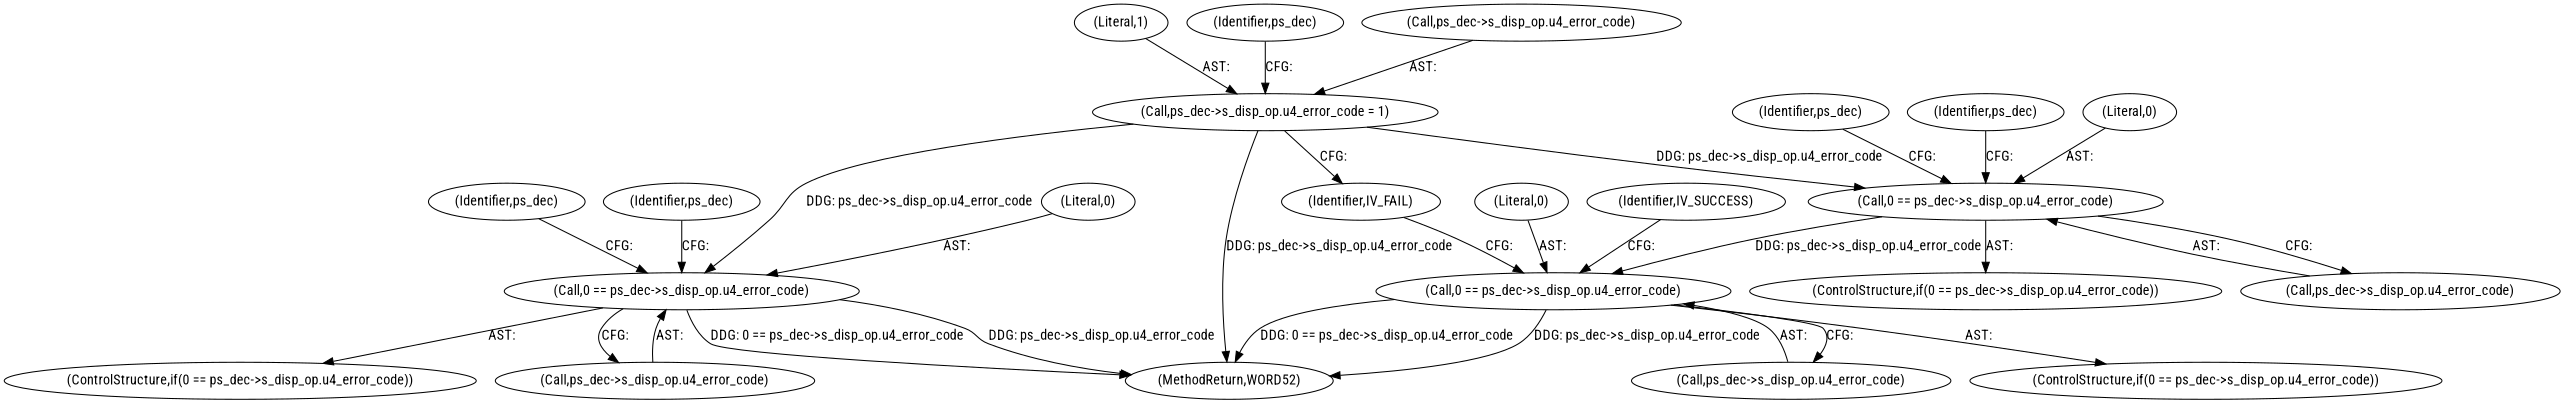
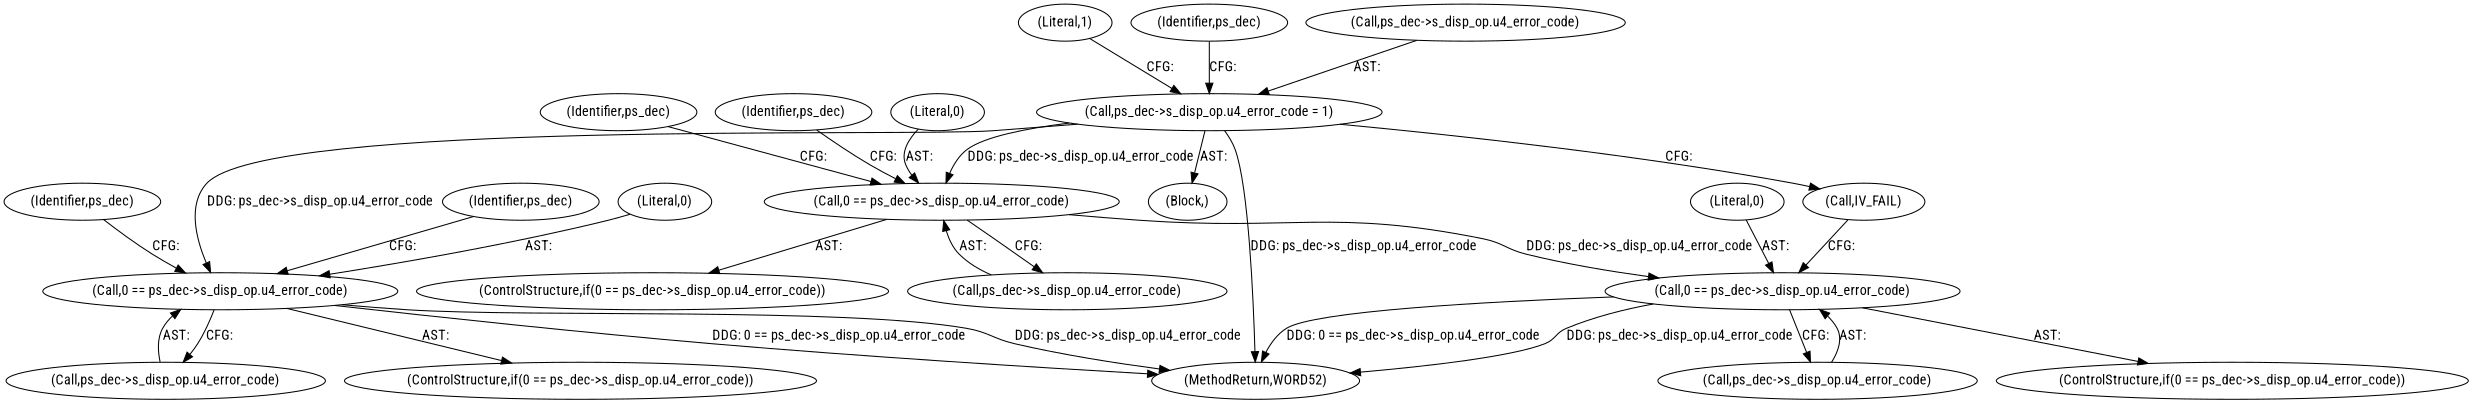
edge "(Literal,1)" -> "(Call,ps_dec->s_disp_op.u4_error_code = 1)": label "AST: " -> "CFG: "
node "(Block,)": added
node "(Identifier,IV_FAIL)": label "(Identifier,IV_FAIL)" -> "(Call,IV_FAIL)"
node "(Identifier,IV_SUCCESS)": removed
